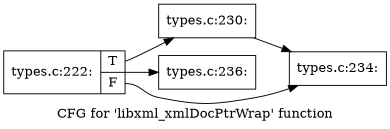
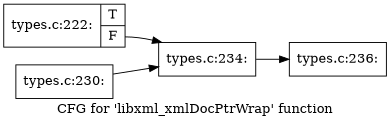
edge "types.c:222:" -> "types.c:230:": removed
edge "types.c:222:" -> "types.c:236:": now "types.c:234:" -> "types.c:236:"
